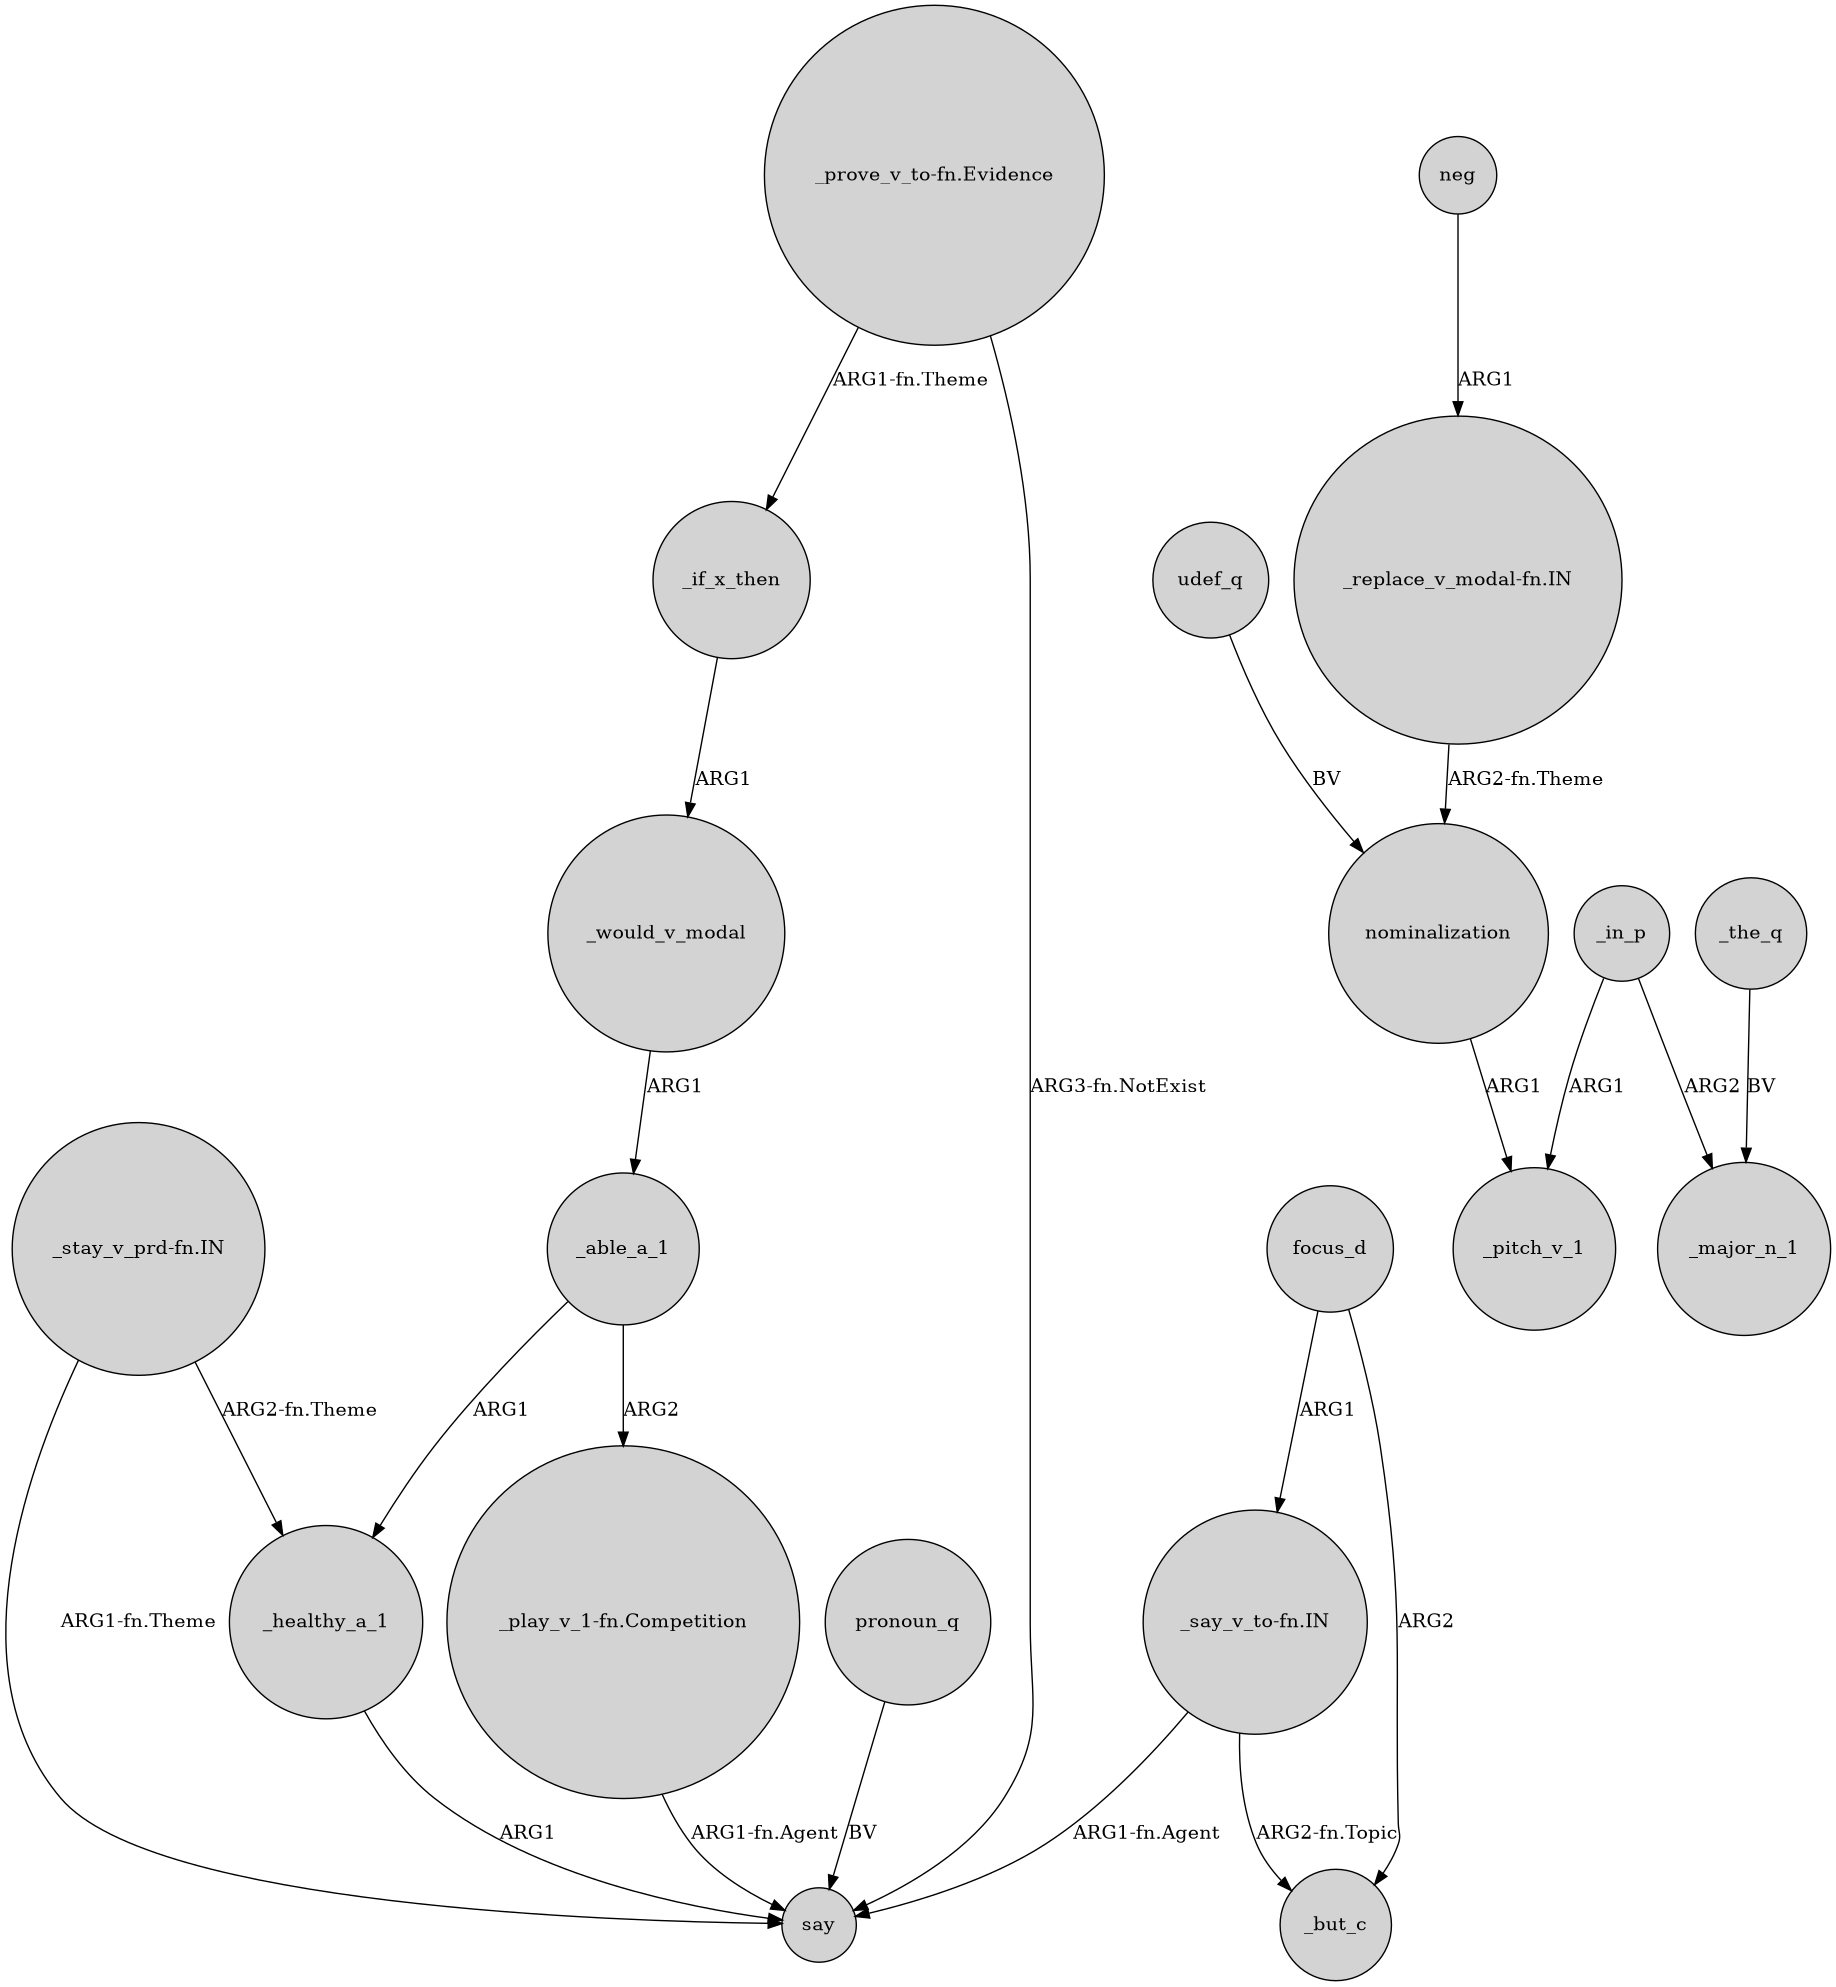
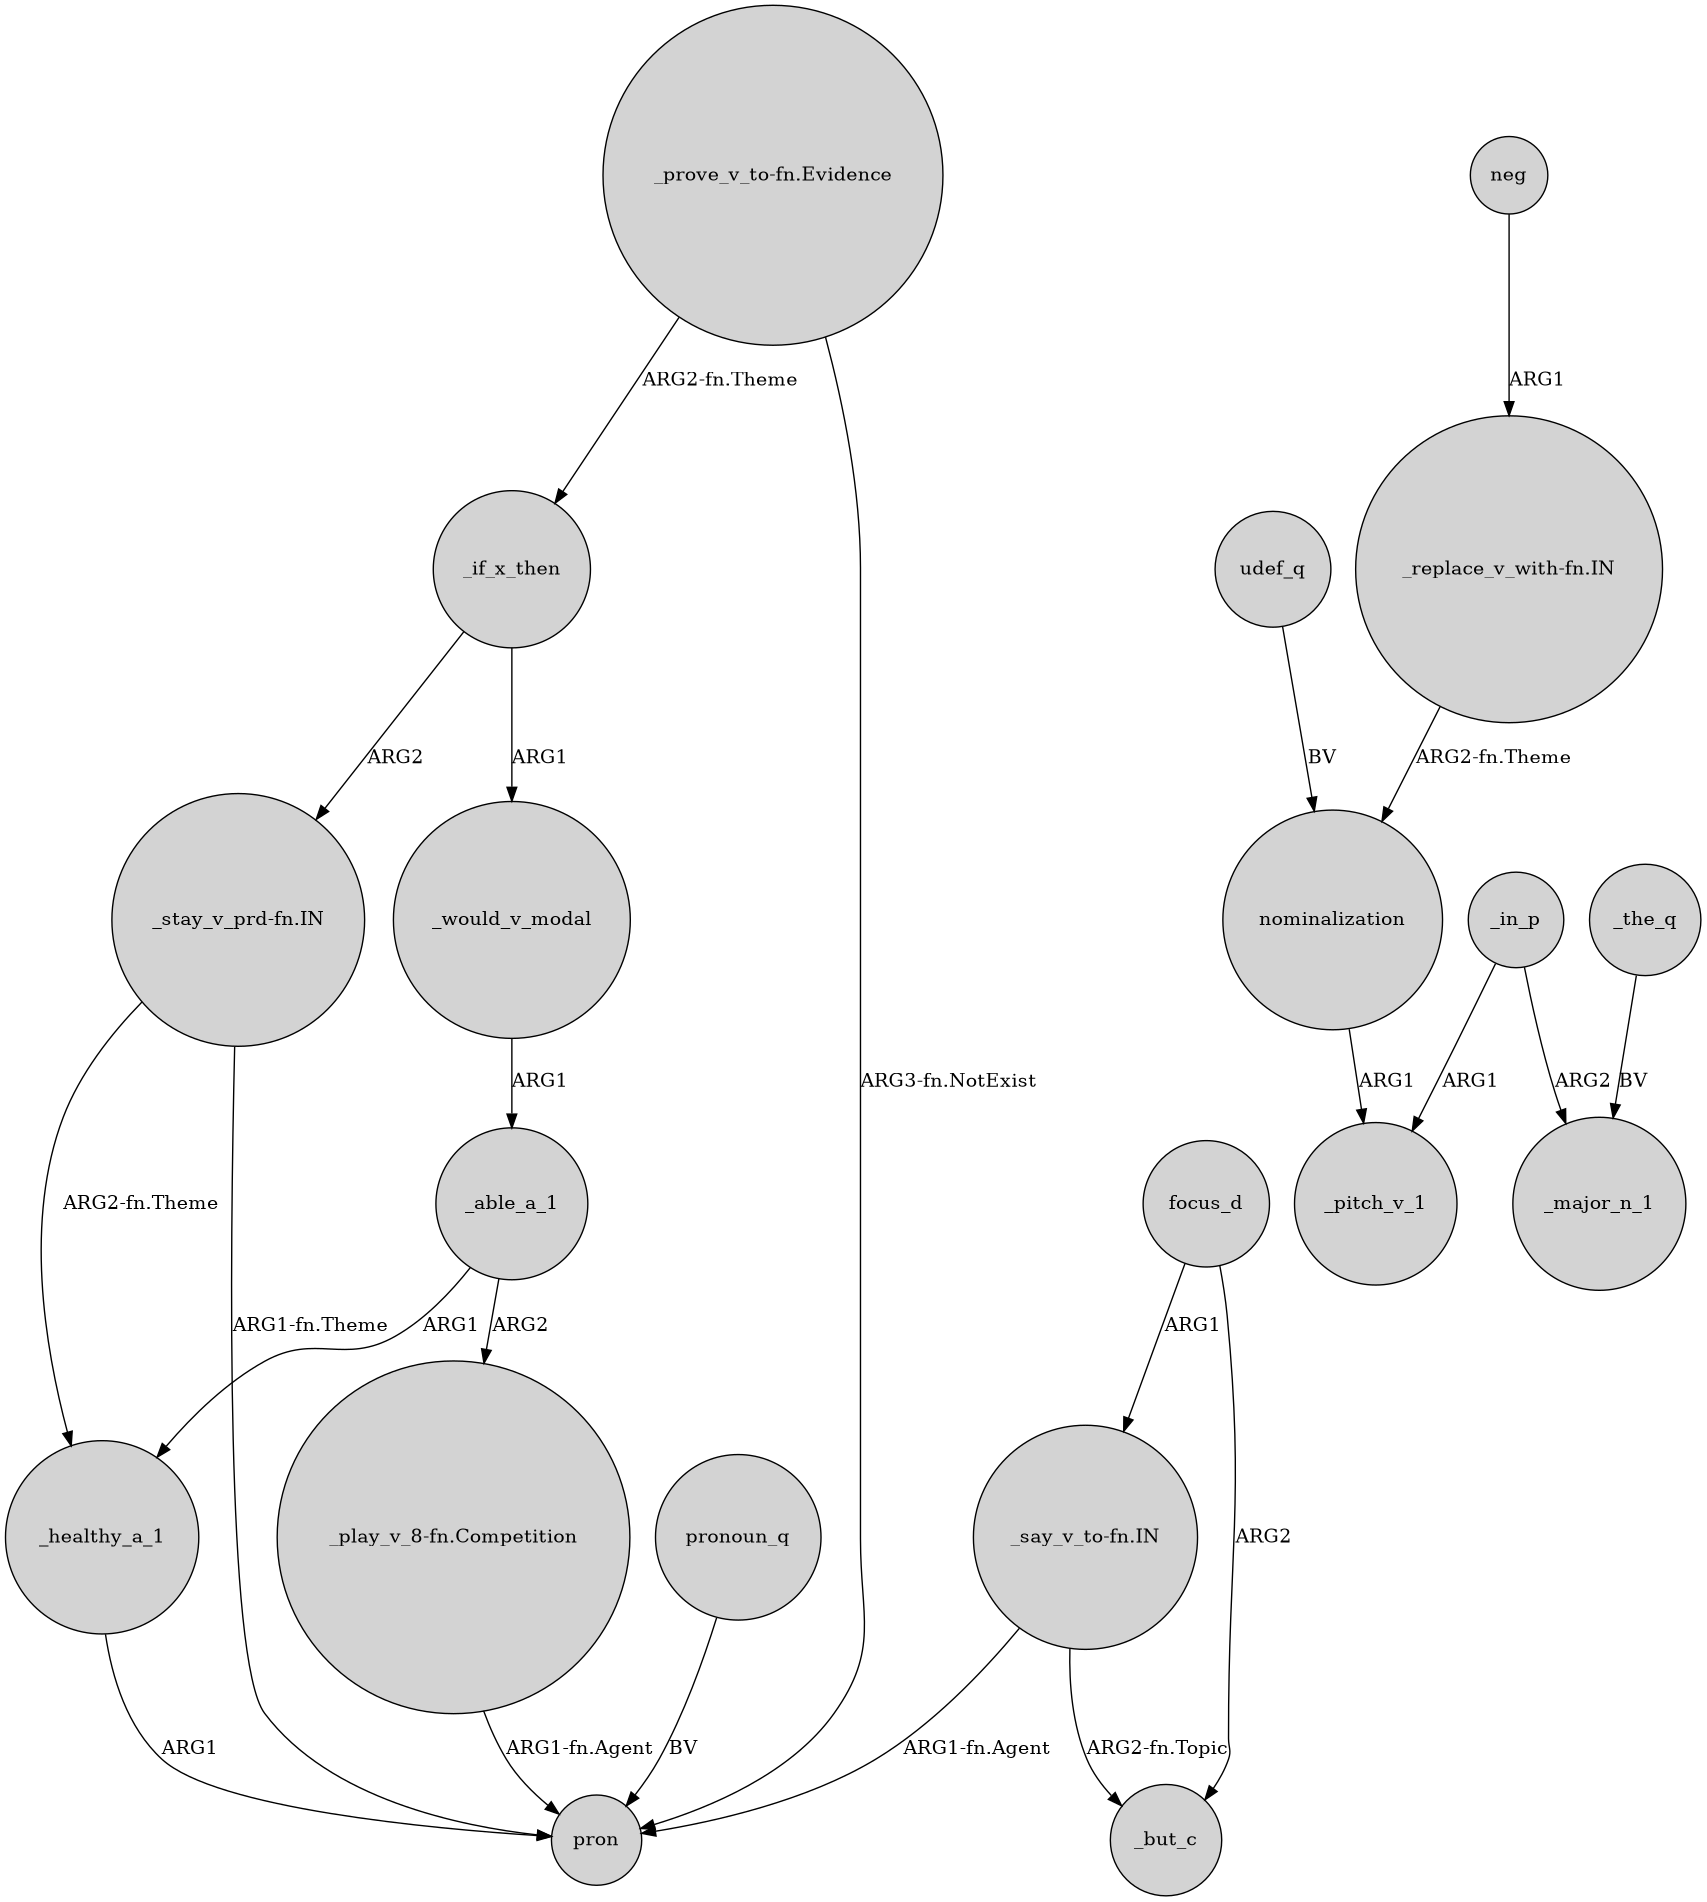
edge "_prove_v_to-fn.Evidence" -> "_if_x_then": label "ARG1-fn.Theme" -> "ARG2-fn.Theme"
node "_replace_v_modal-fn.IN": label "_replace_v_modal-fn.IN" -> "_replace_v_with-fn.IN"
edge "_if_x_then" -> "_stay_v_prd-fn.IN": added, label "ARG2"
node "_play_v_1-fn.Competition": label "_play_v_1-fn.Competition" -> "_play_v_8-fn.Competition"
node "say": label "say" -> "pron"
